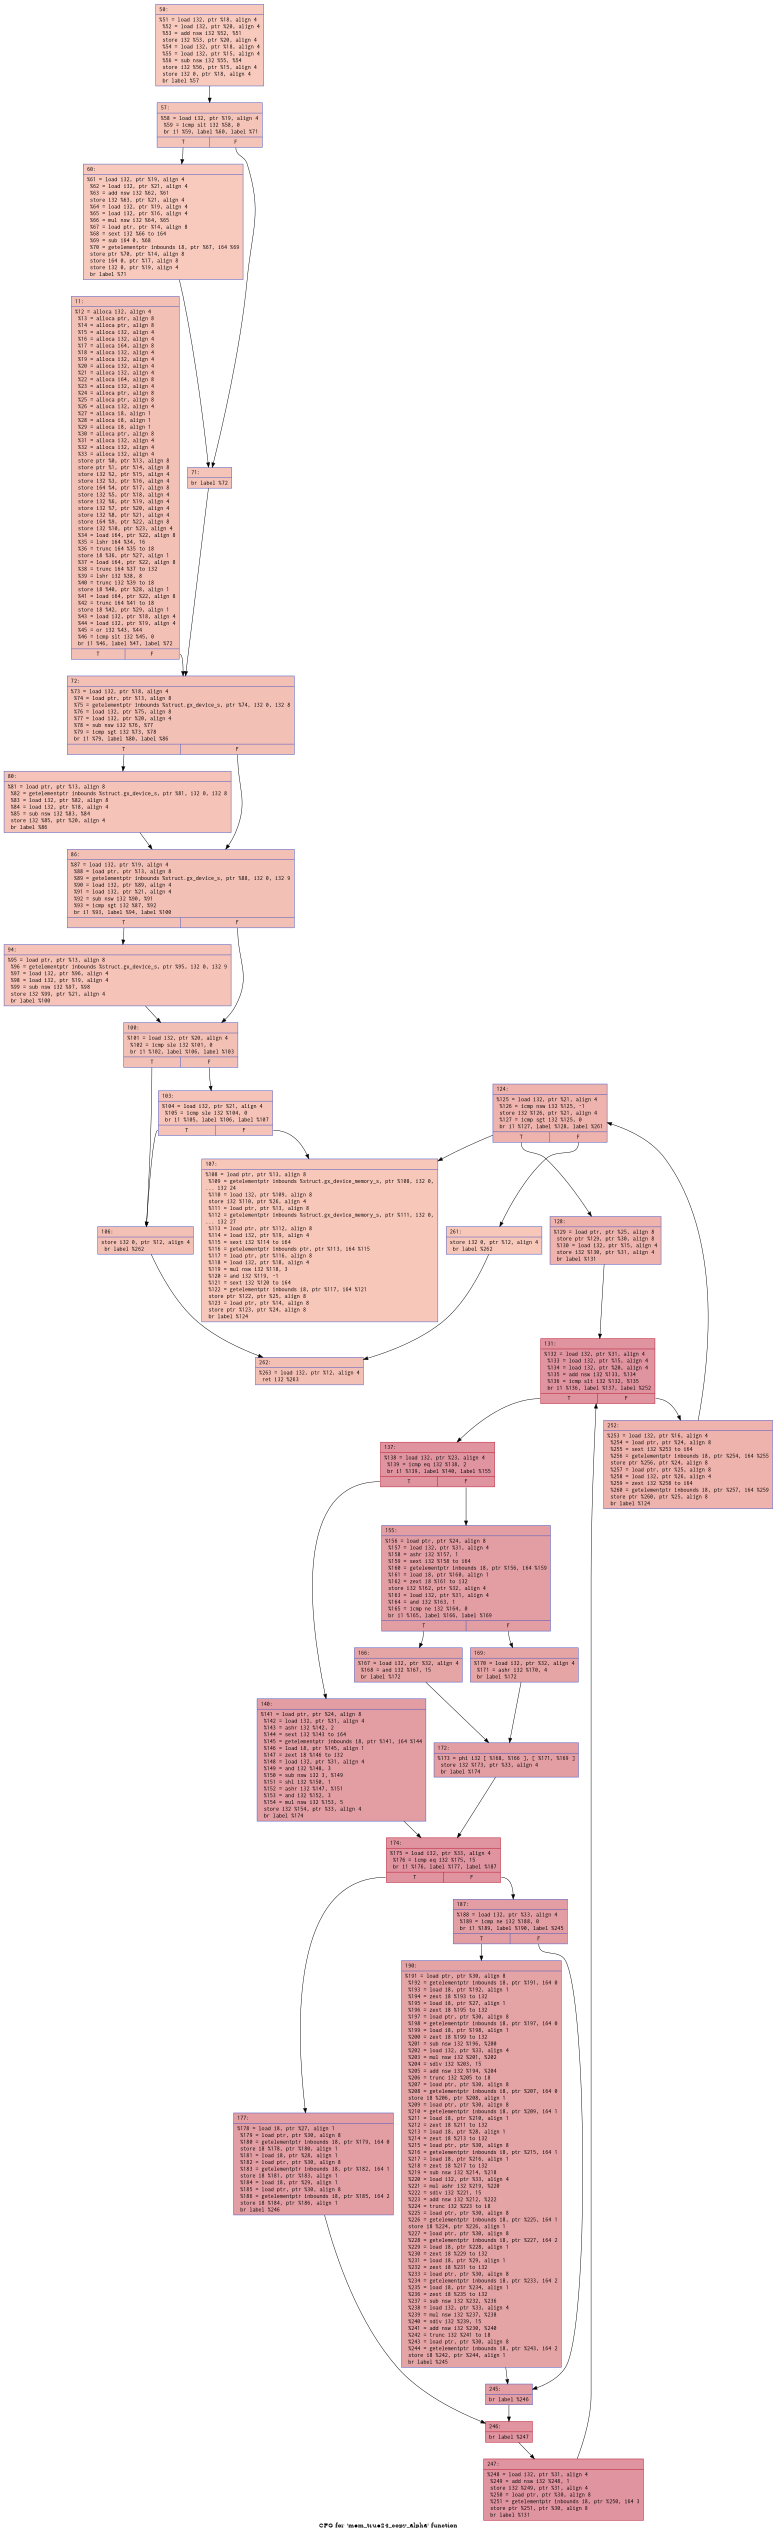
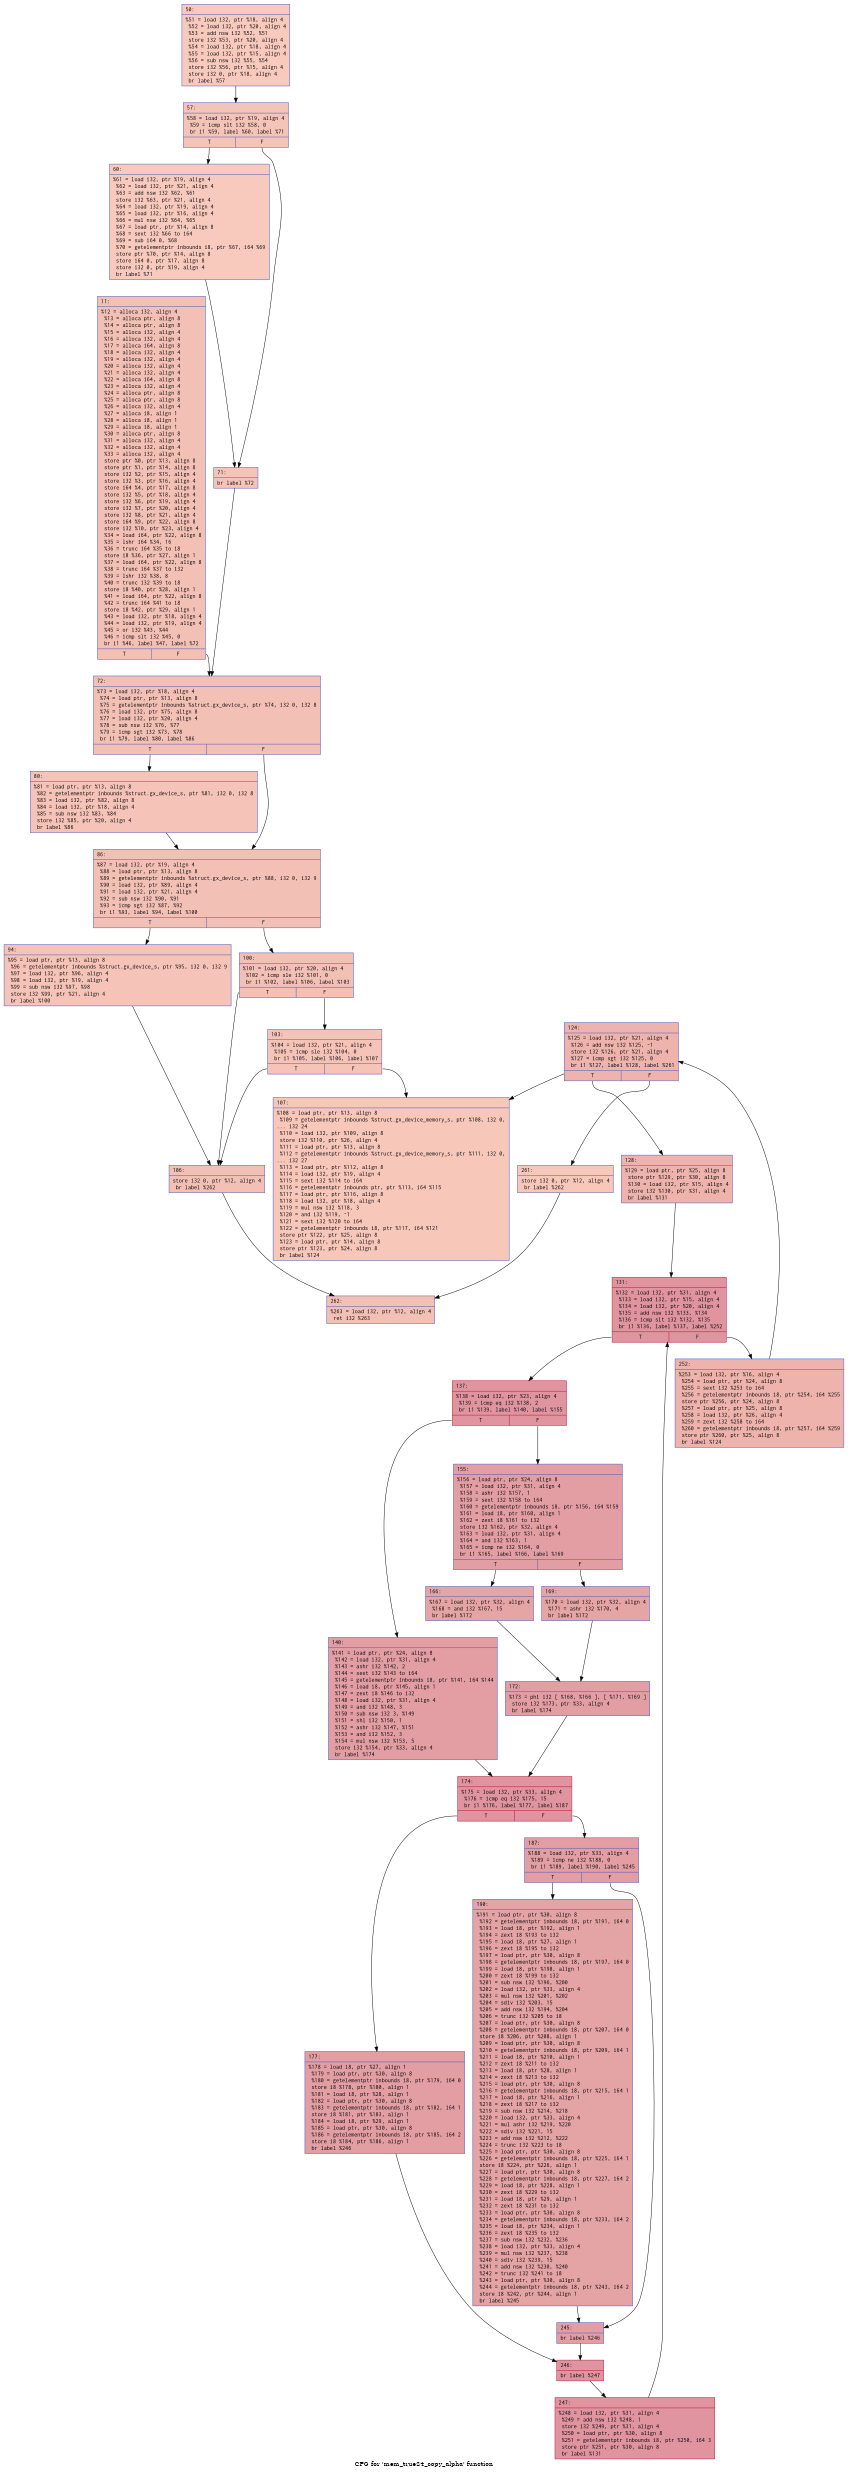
edge "94:" -> "100:": now "94:" -> "106:"
node "124:": text "%126 = icmp nsw i32 %125, -1" -> "%126 = add nsw i32 %125, -1"
